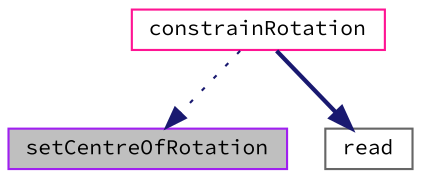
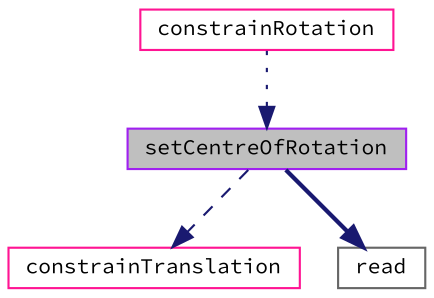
edge "constrainRotation" -> "read": now "setCentreOfRotation" -> "read"
node "constrainTranslation": added
